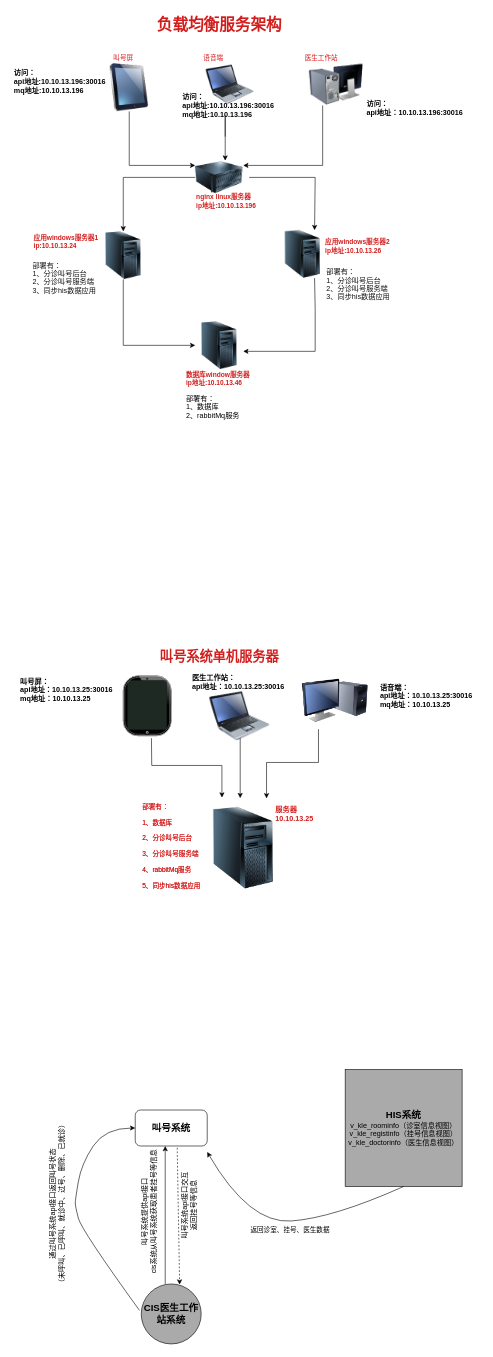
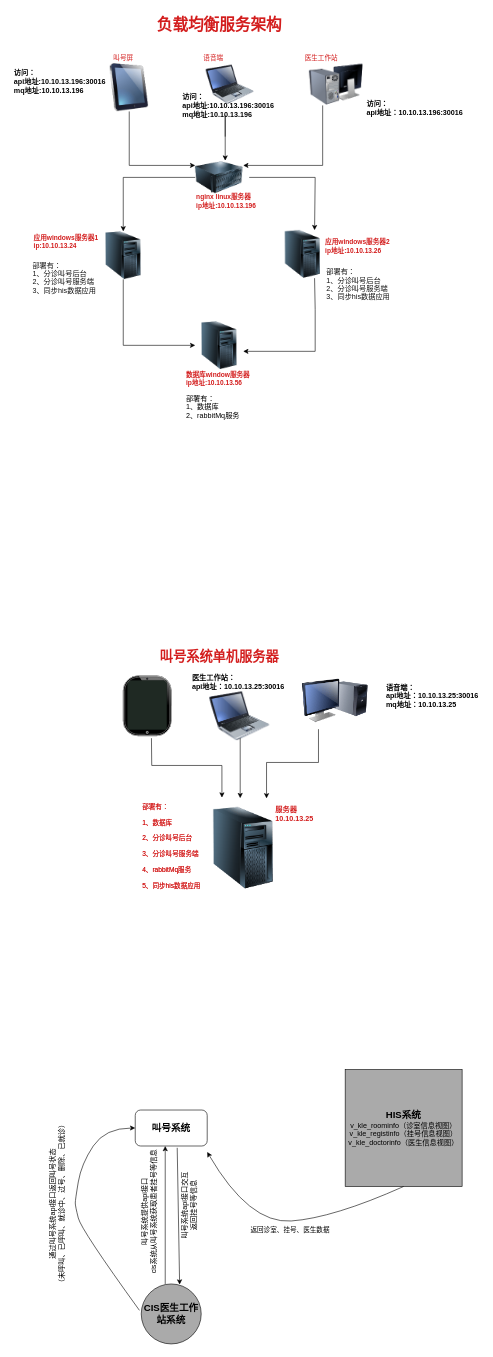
node "数据库window服务器 ip地址:10.10.13.46": label "数据库window服务器 ip地址:10.10.13.46" -> "数据库window服务器 ip地址:10.10.13.56"
node "叫号屏： api地址：10.10.13.25:30016 mq地址：10.10.13.25": removed
node "语音端： api地址：10.10.13.25:30016 mq地址：10.10.13.25": moved (426, 696) -> (432, 696)
edge "叫号系统" -> "CIS医生工作站系统": style dashed -> solid
